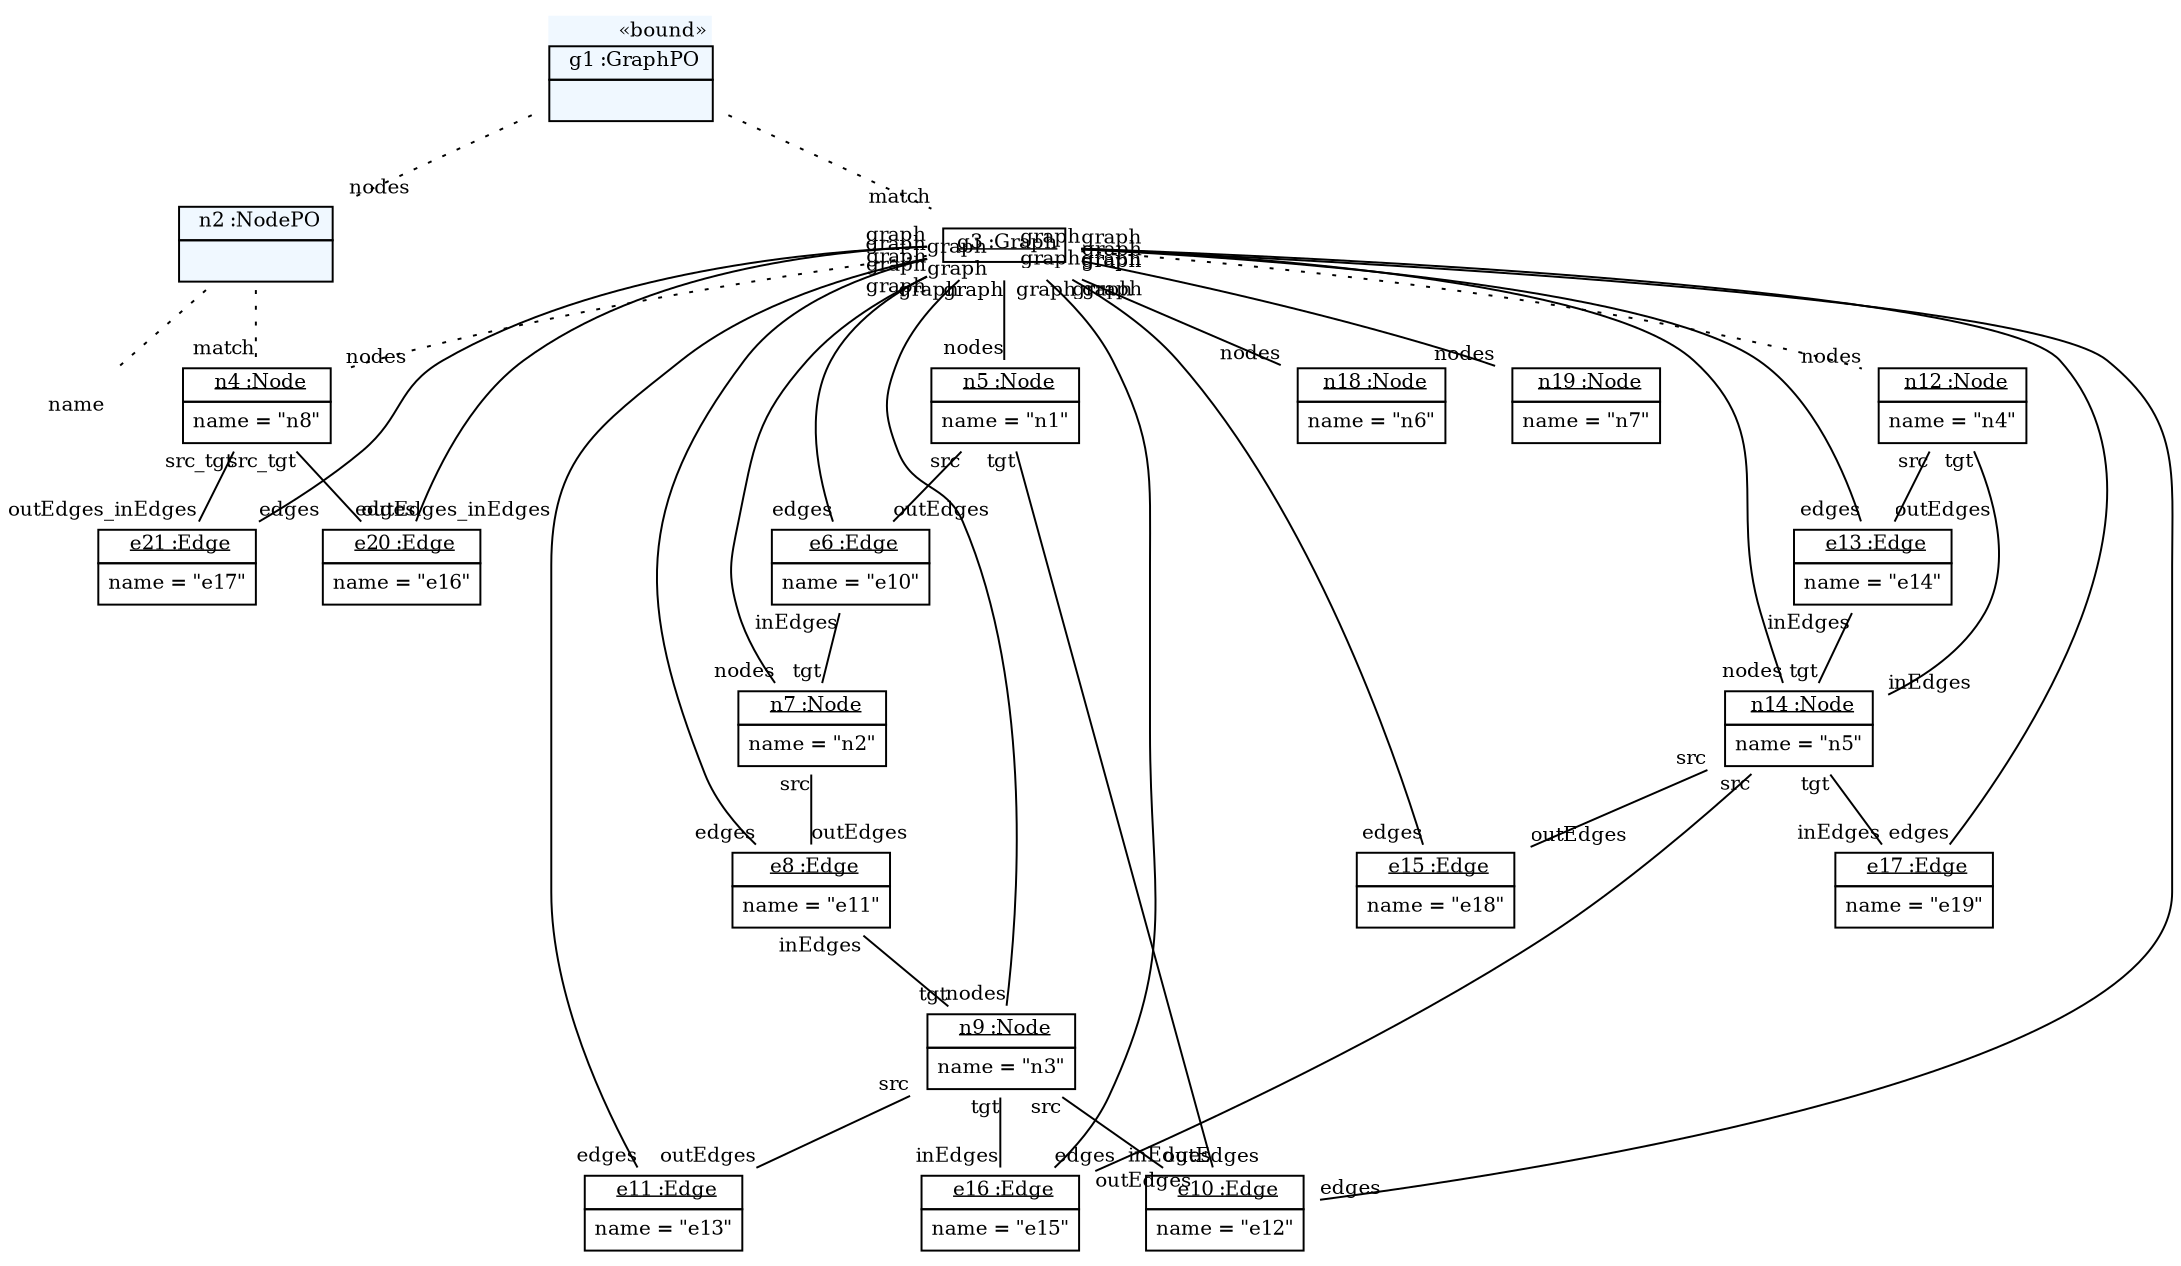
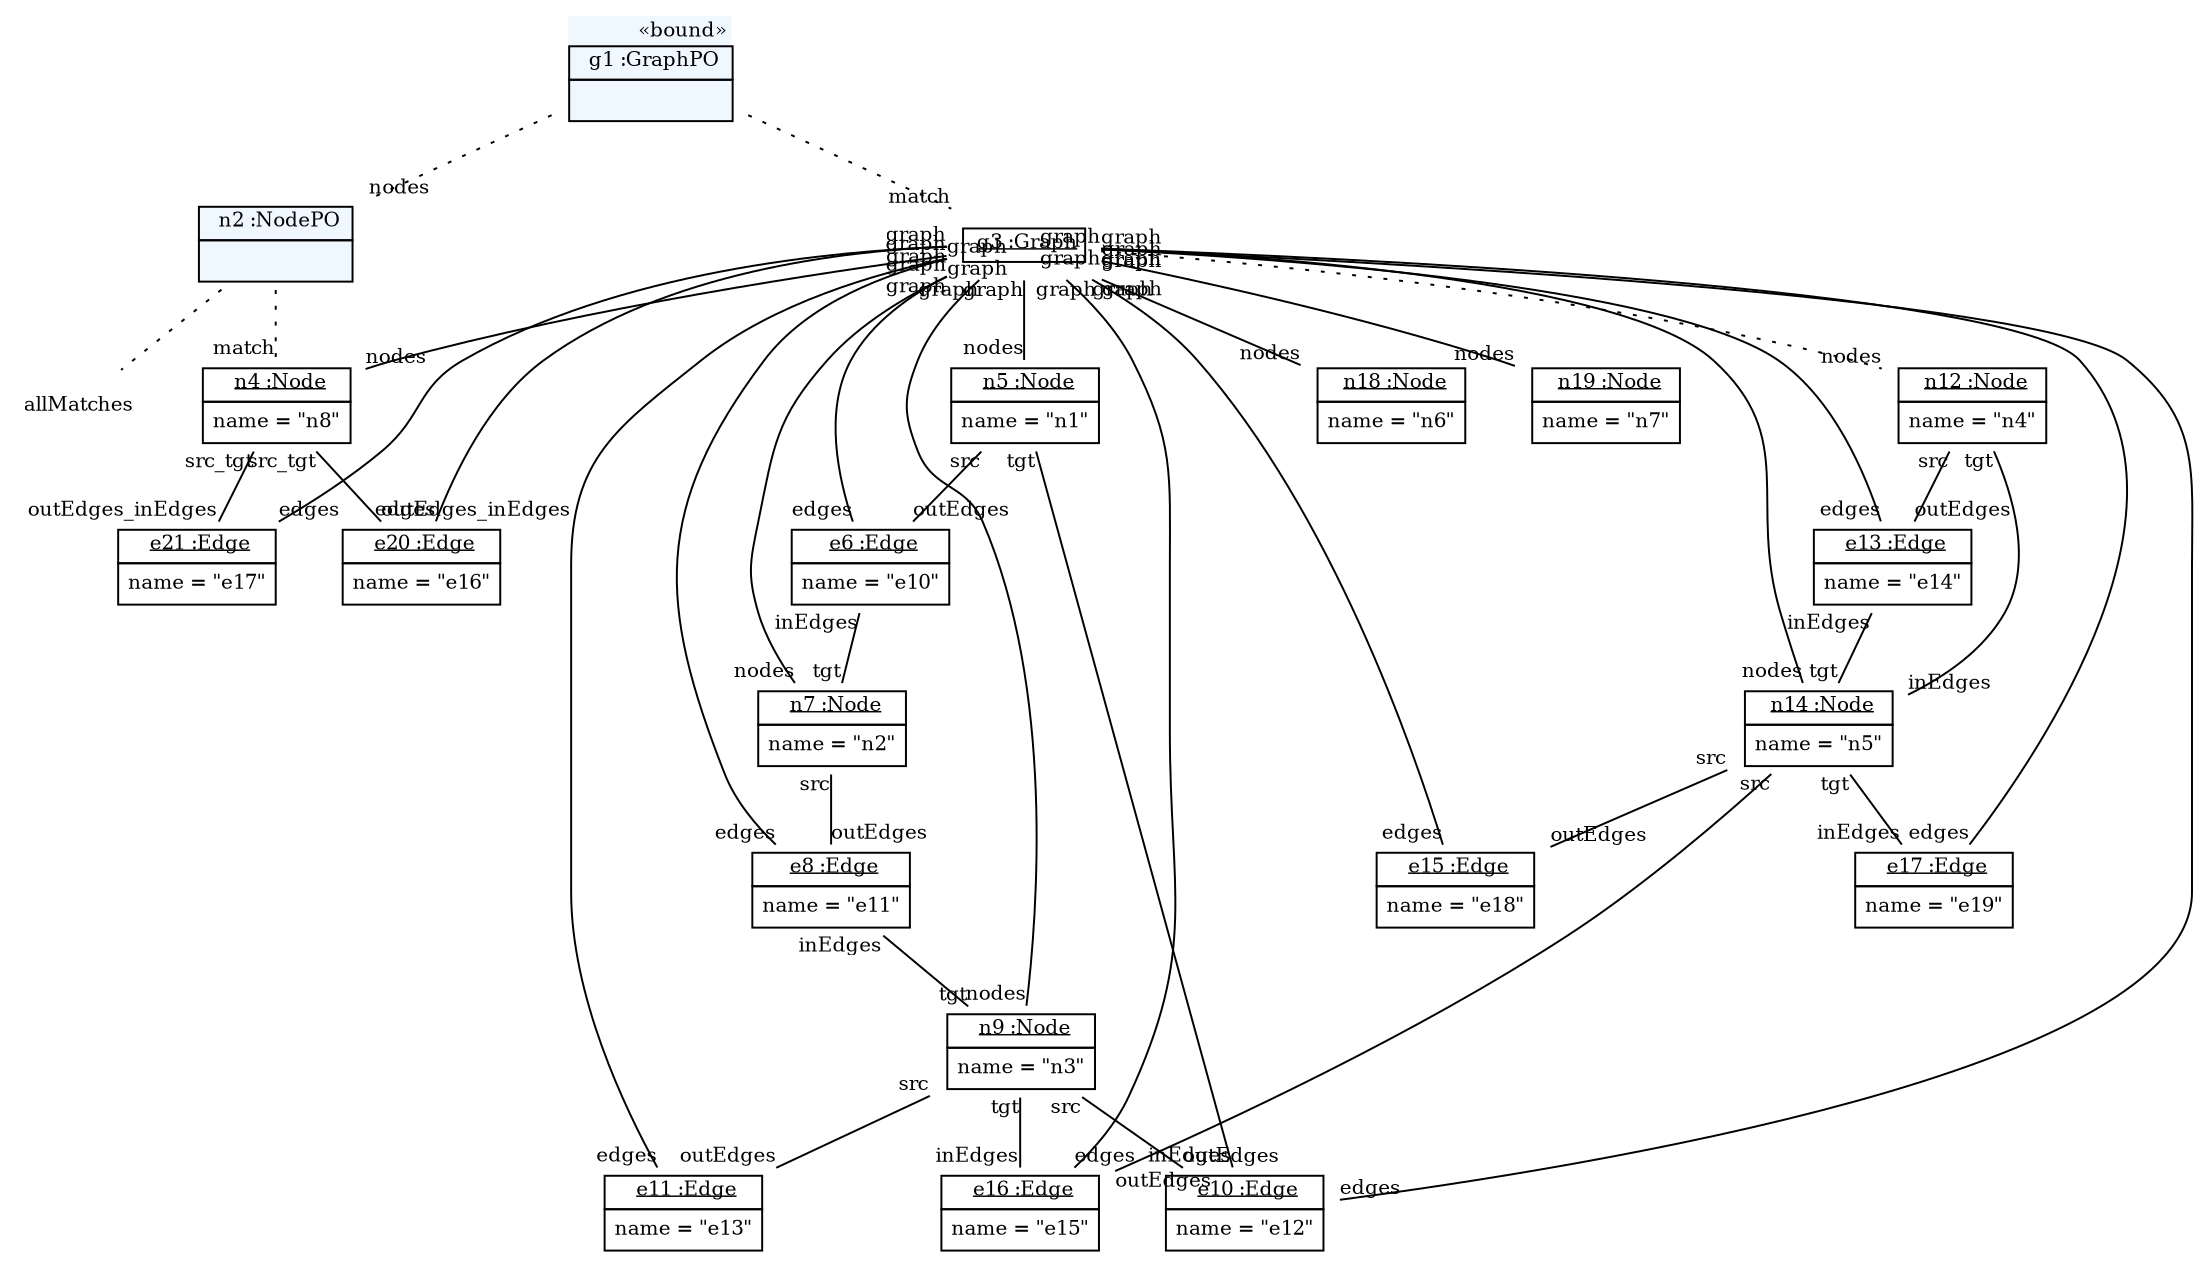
edge "g3 :Graph" -- "n4 :Node": style dotted -> solid
node "name": label "name" -> "allMatches"
